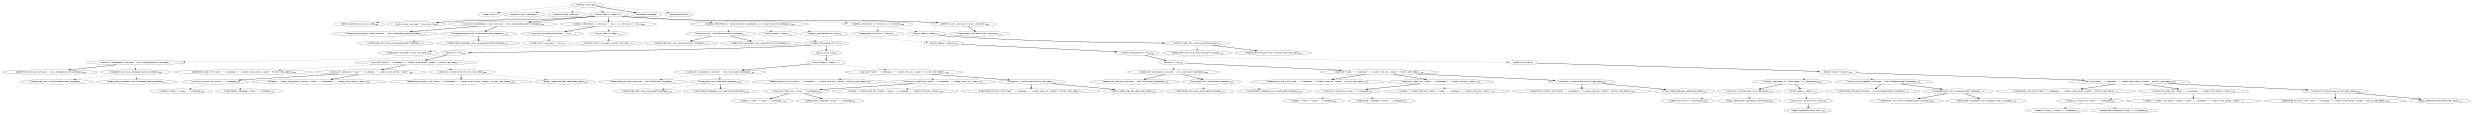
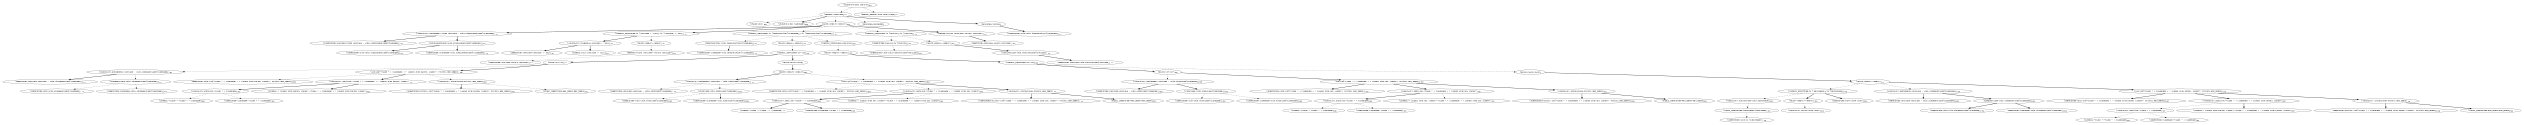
edge "(METHOD,loadClass)" -> "(PARAM,boolean resolve)": reversed
edge "(METHOD,loadClass)" -> "(MODIFIER,VIRTUAL)": style dashed -> bold
edge "(METHOD,loadClass)" -> "(PARAM,String classname)": style dashed -> bold
edge "(METHOD,loadClass)" -> "(MODIFIER,PROTECTED)": style bold -> dashed
node "(LOCAL,Class theClass: java.lang.Class)": removed
edge "(findLoadedClass,this.findLoadedClass(classname))" -> "(IDENTIFIER,this,this.findLoadedClass(classname))": style dashed -> bold
edge "(<operator>.notEquals,theClass != null)" -> "(LITERAL,null,theClass != null)": style dashed -> bold
edge "(isParentFirst,this.isParentFirst(classname))" -> "(IDENTIFIER,this,this.isParentFirst(classname))": now "(MODIFIER,VIRTUAL)" -> "(IDENTIFIER,this,this.isParentFirst(classname))"
edge "(resolveClass,this.resolveClass(theClass))" -> "(IDENTIFIER,this,this.resolveClass(theClass))": now "(IDENTIFIER,resolve,if (resolve))" -> "(IDENTIFIER,this,this.resolveClass(theClass))"
node "(IDENTIFIER,theClass,theClass != null)": added
edge "(CONTROL_STRUCTURE,if (ignoreBase),if (ignoreBase))" -> "(<operator>.fieldAccess,this.ignoreBase)": style bold -> dashed
edge "(<operator>.fieldAccess,this.ignoreBase)" -> "(IDENTIFIER,this,if (ignoreBase))": now "(FIELD_IDENTIFIER,ignoreBase,ignoreBase)" -> "(IDENTIFIER,this,if (ignoreBase))"
edge "(<operator>.throw,throw cnfe;)" -> "(IDENTIFIER,cnfe,throw cnfe;)": now "(CONTROL_STRUCTURE,if (ignoreBase),if (ignoreBase))" -> "(IDENTIFIER,cnfe,throw cnfe;)"
